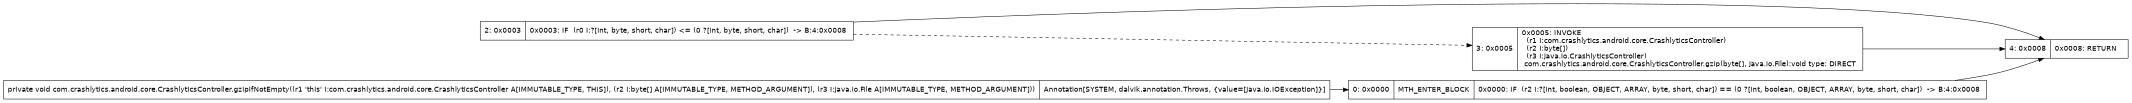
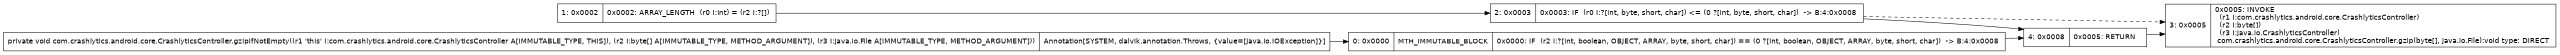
node "1: 0x0002": added
edge "3: 0x0005" -> "4: 0x0008": reversed
node "4: 0x0008": text "0x0008: RETURN" -> "0x0005: RETURN"
node "0: 0x0000": text "MTH_ENTER_BLOCK" -> "MTH_IMMUTABLE_BLOCK"
